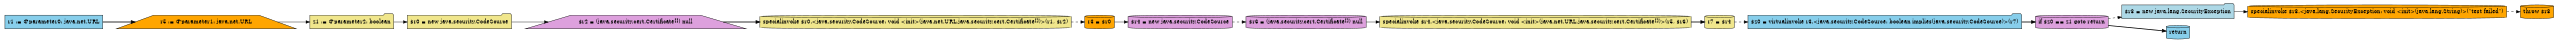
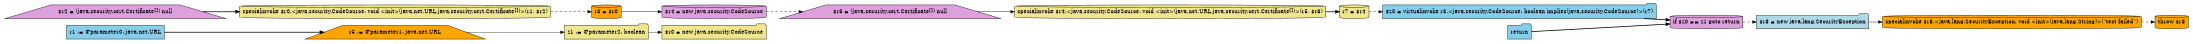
edge "$r0 = new java.security.CodeSource" -> "$r2 = (java.security.cert.Certificate[]) null": removed
node "$r6 = (java.security.cert.Certificate[]) null": shape cylinder -> trapezium
edge "if $z0 == z1 goto return" -> "return": reversed
node "return": shape cylinder -> folder
